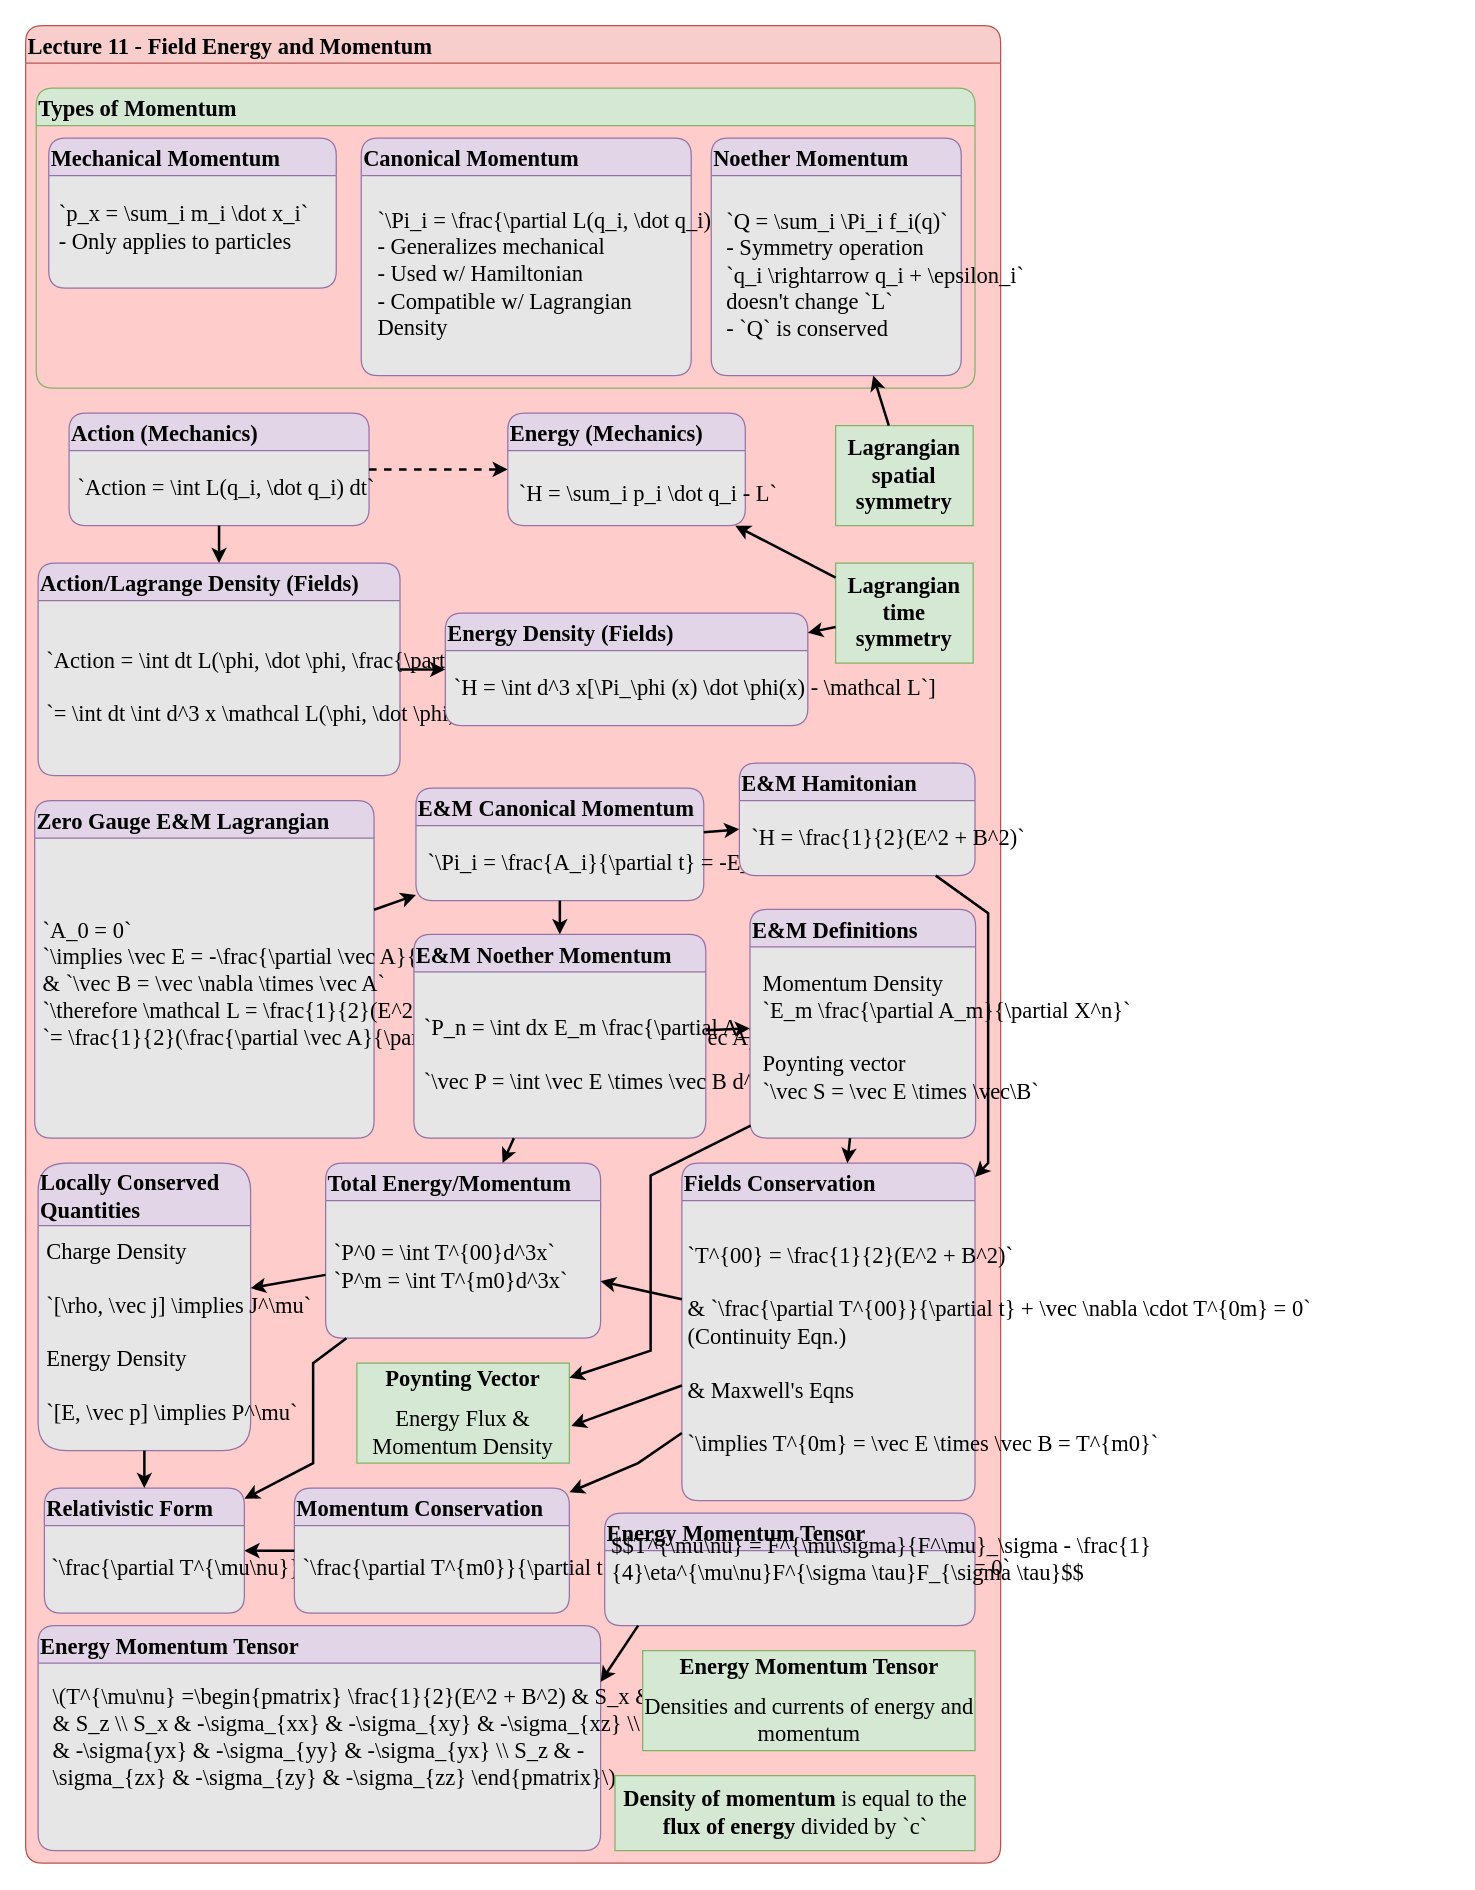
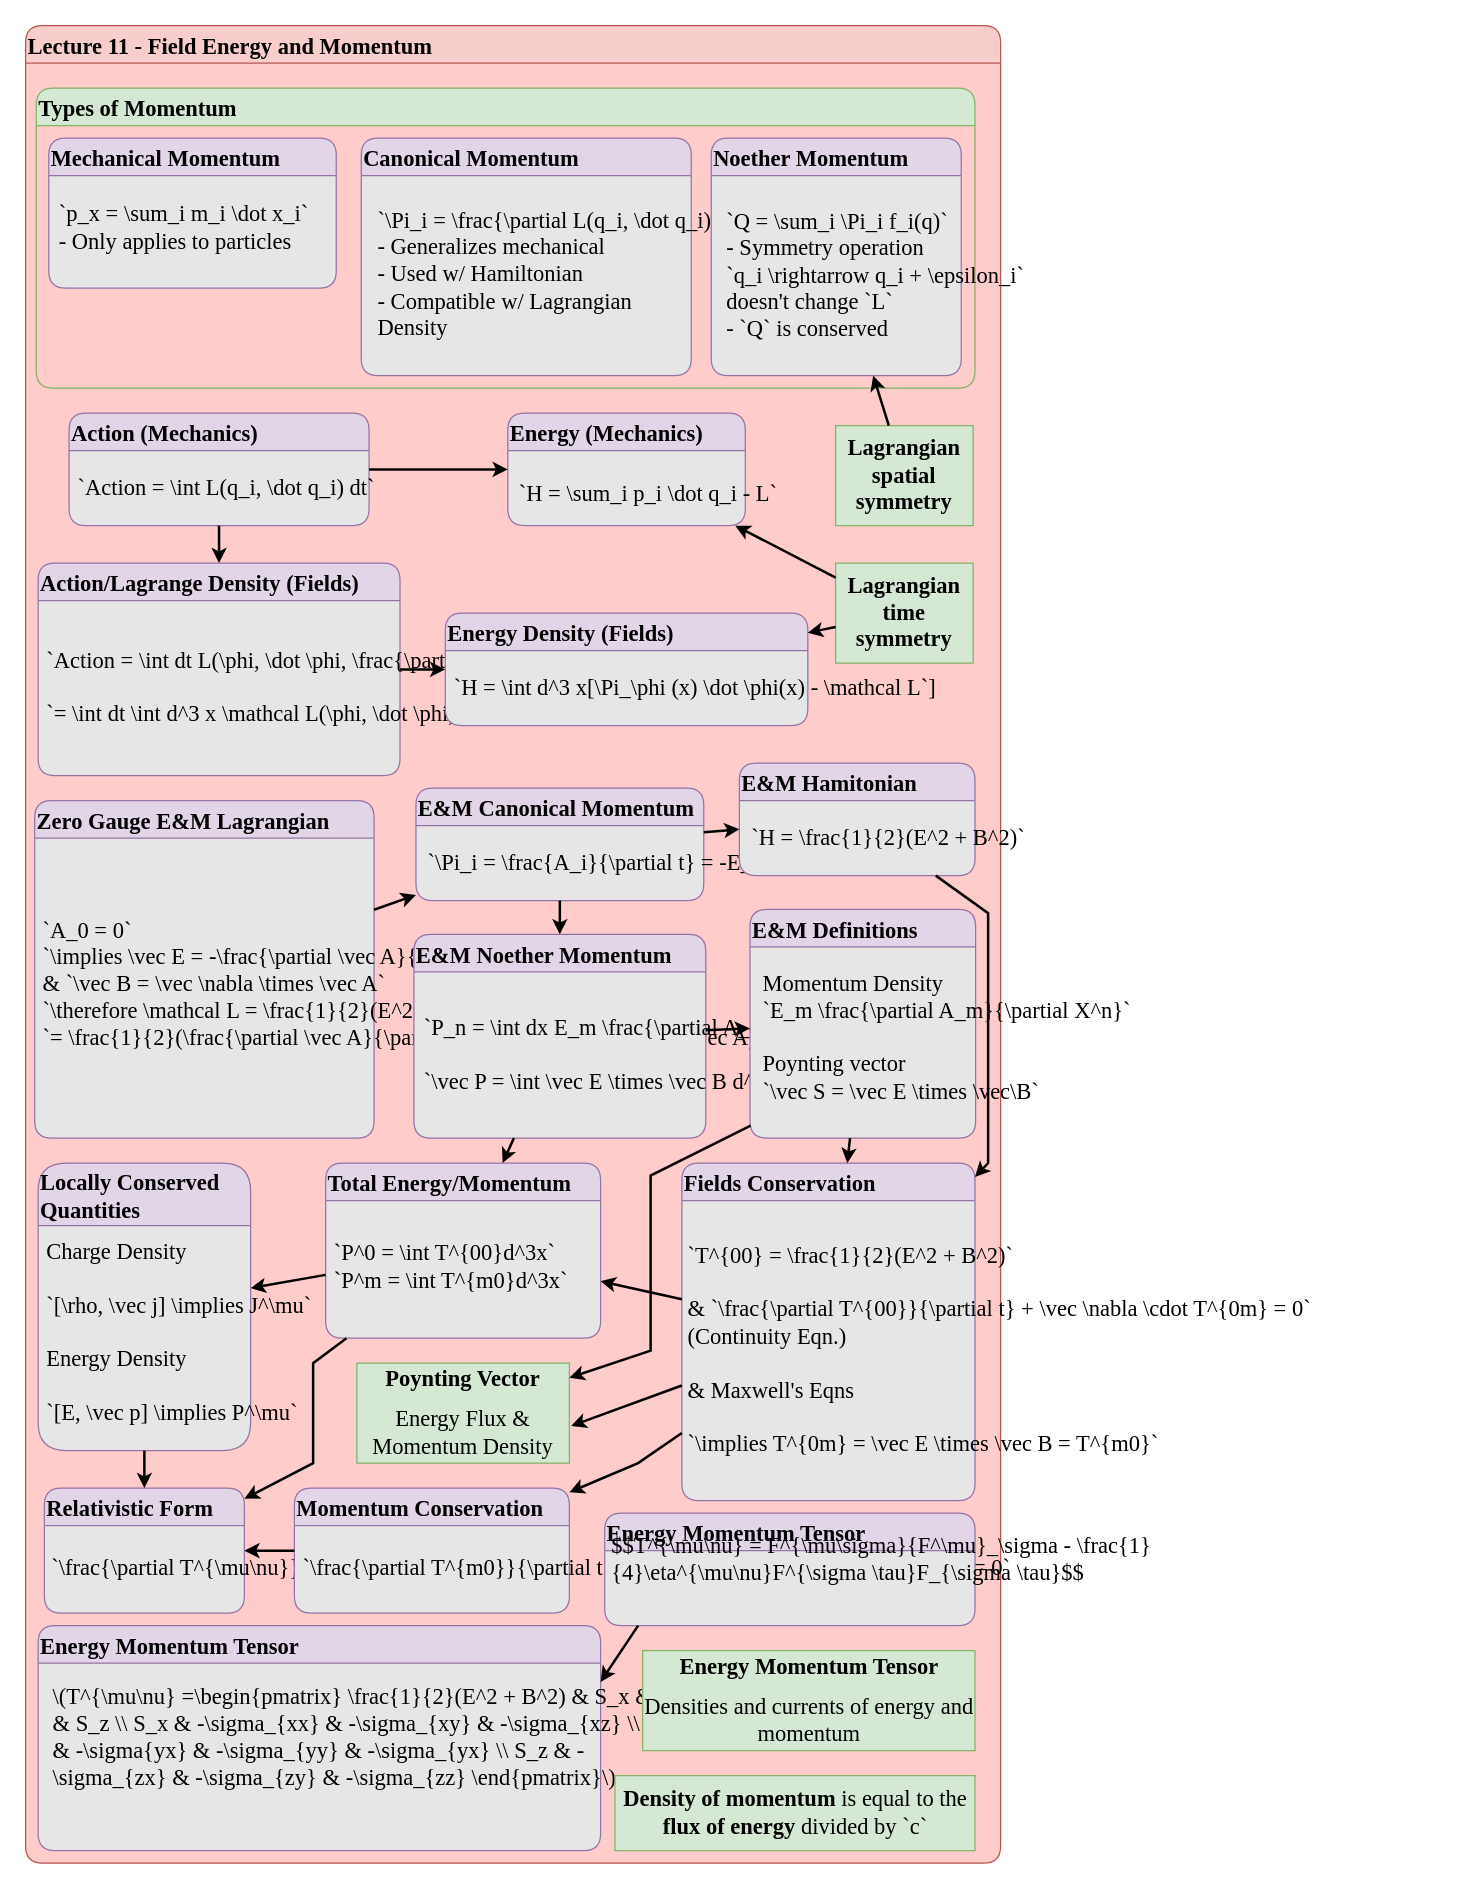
edge "Action (Mechanics)" -> "Energy (Mechanics)": style dashed -> solid
